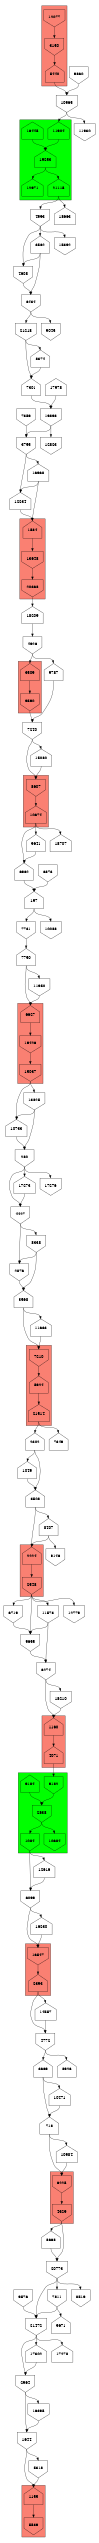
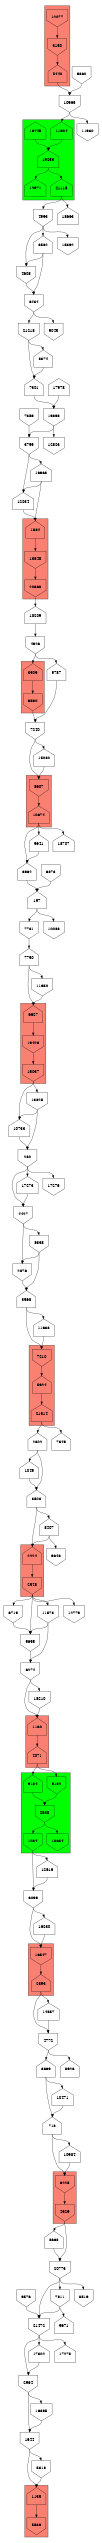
node "9146": label "9146" -> "9646"
edge "4071" -> "9184": added
